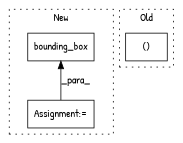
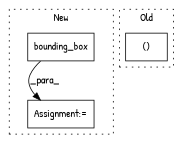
edge "Assignment:=" -> "bounding_box": reversed
